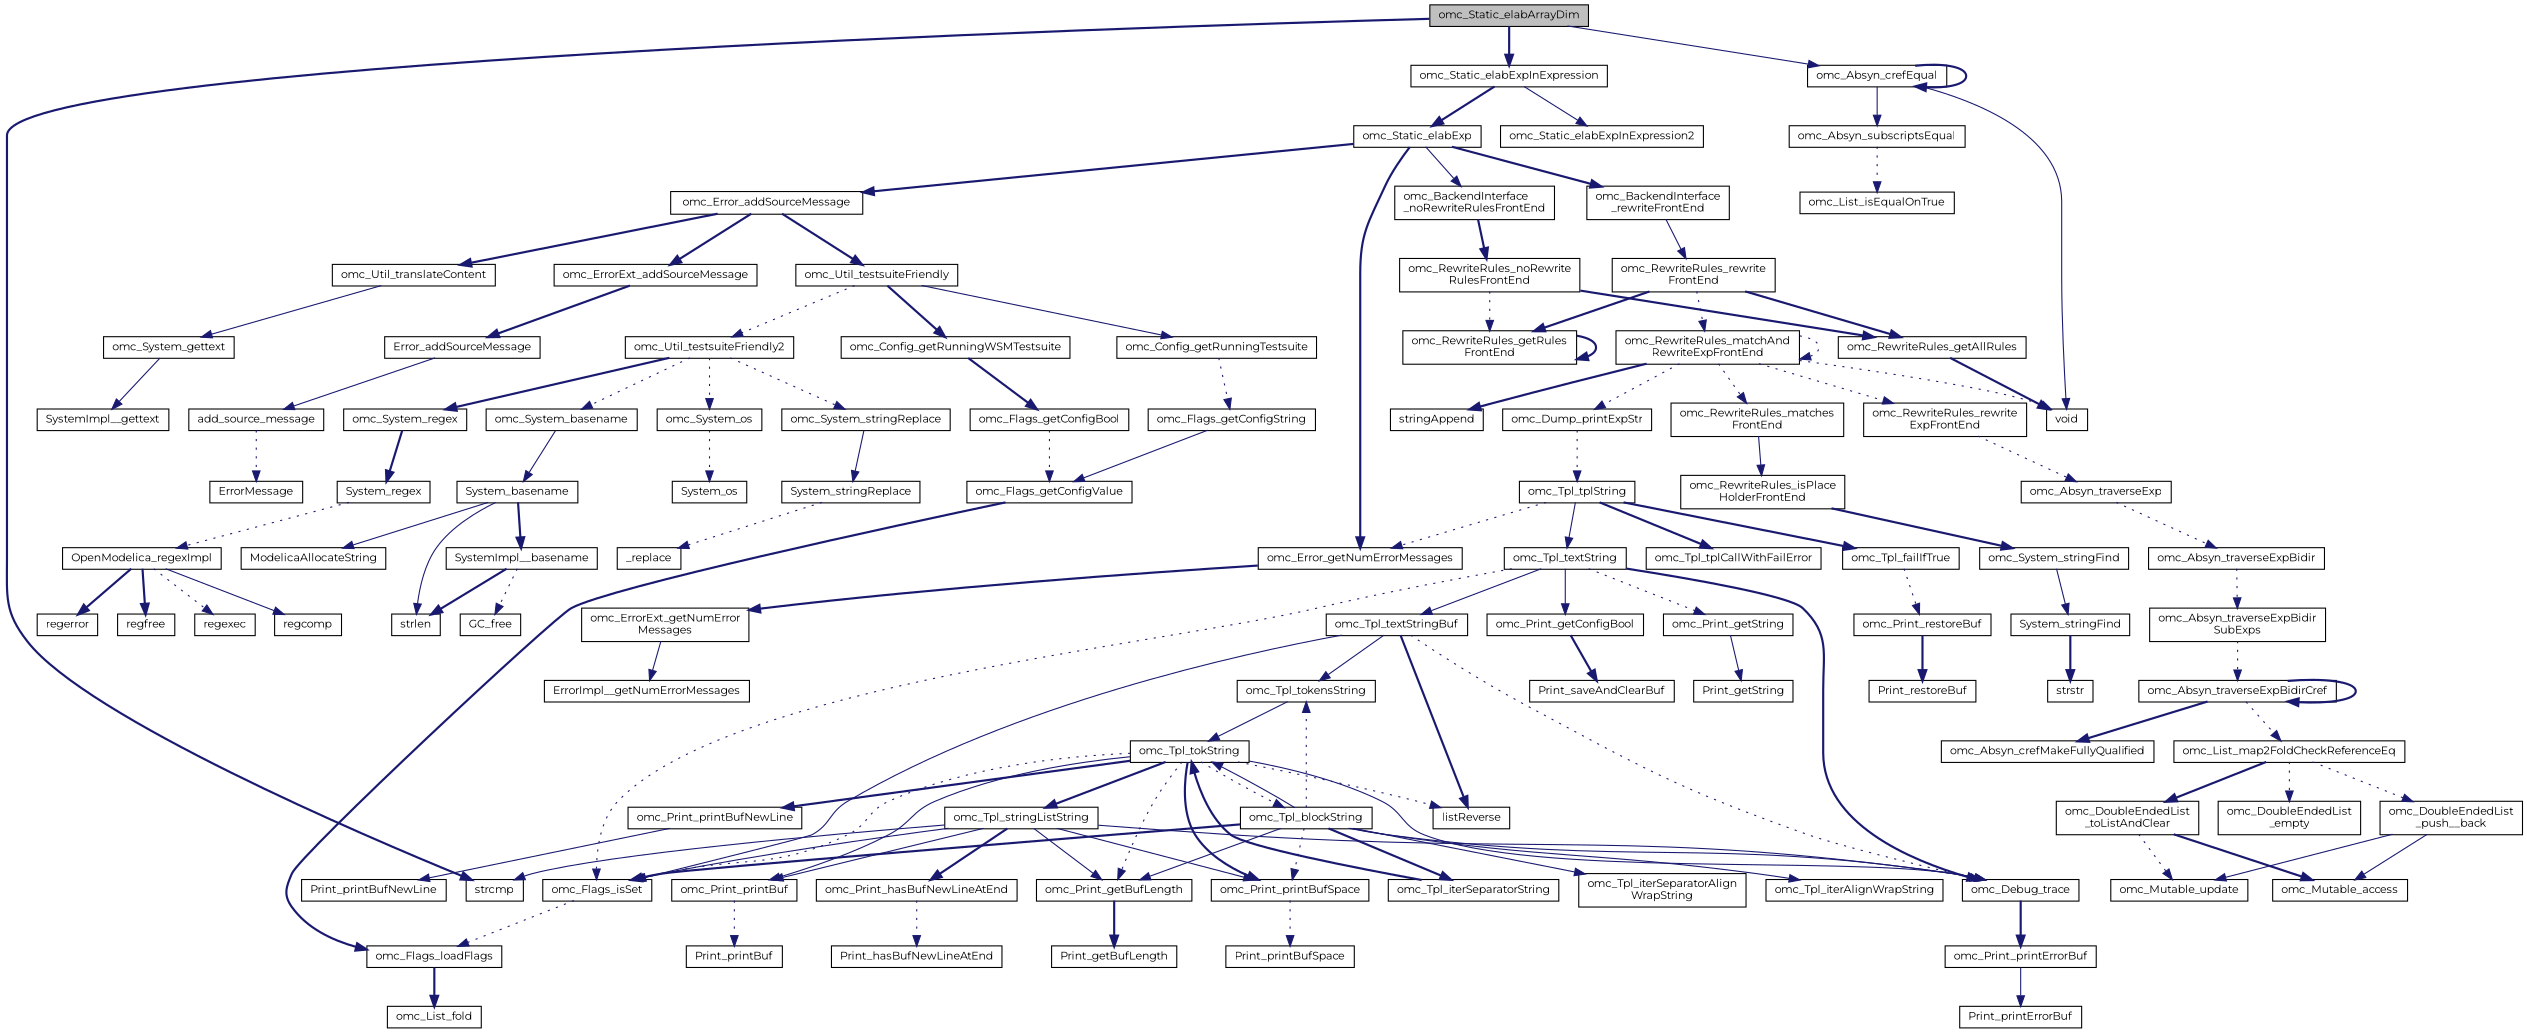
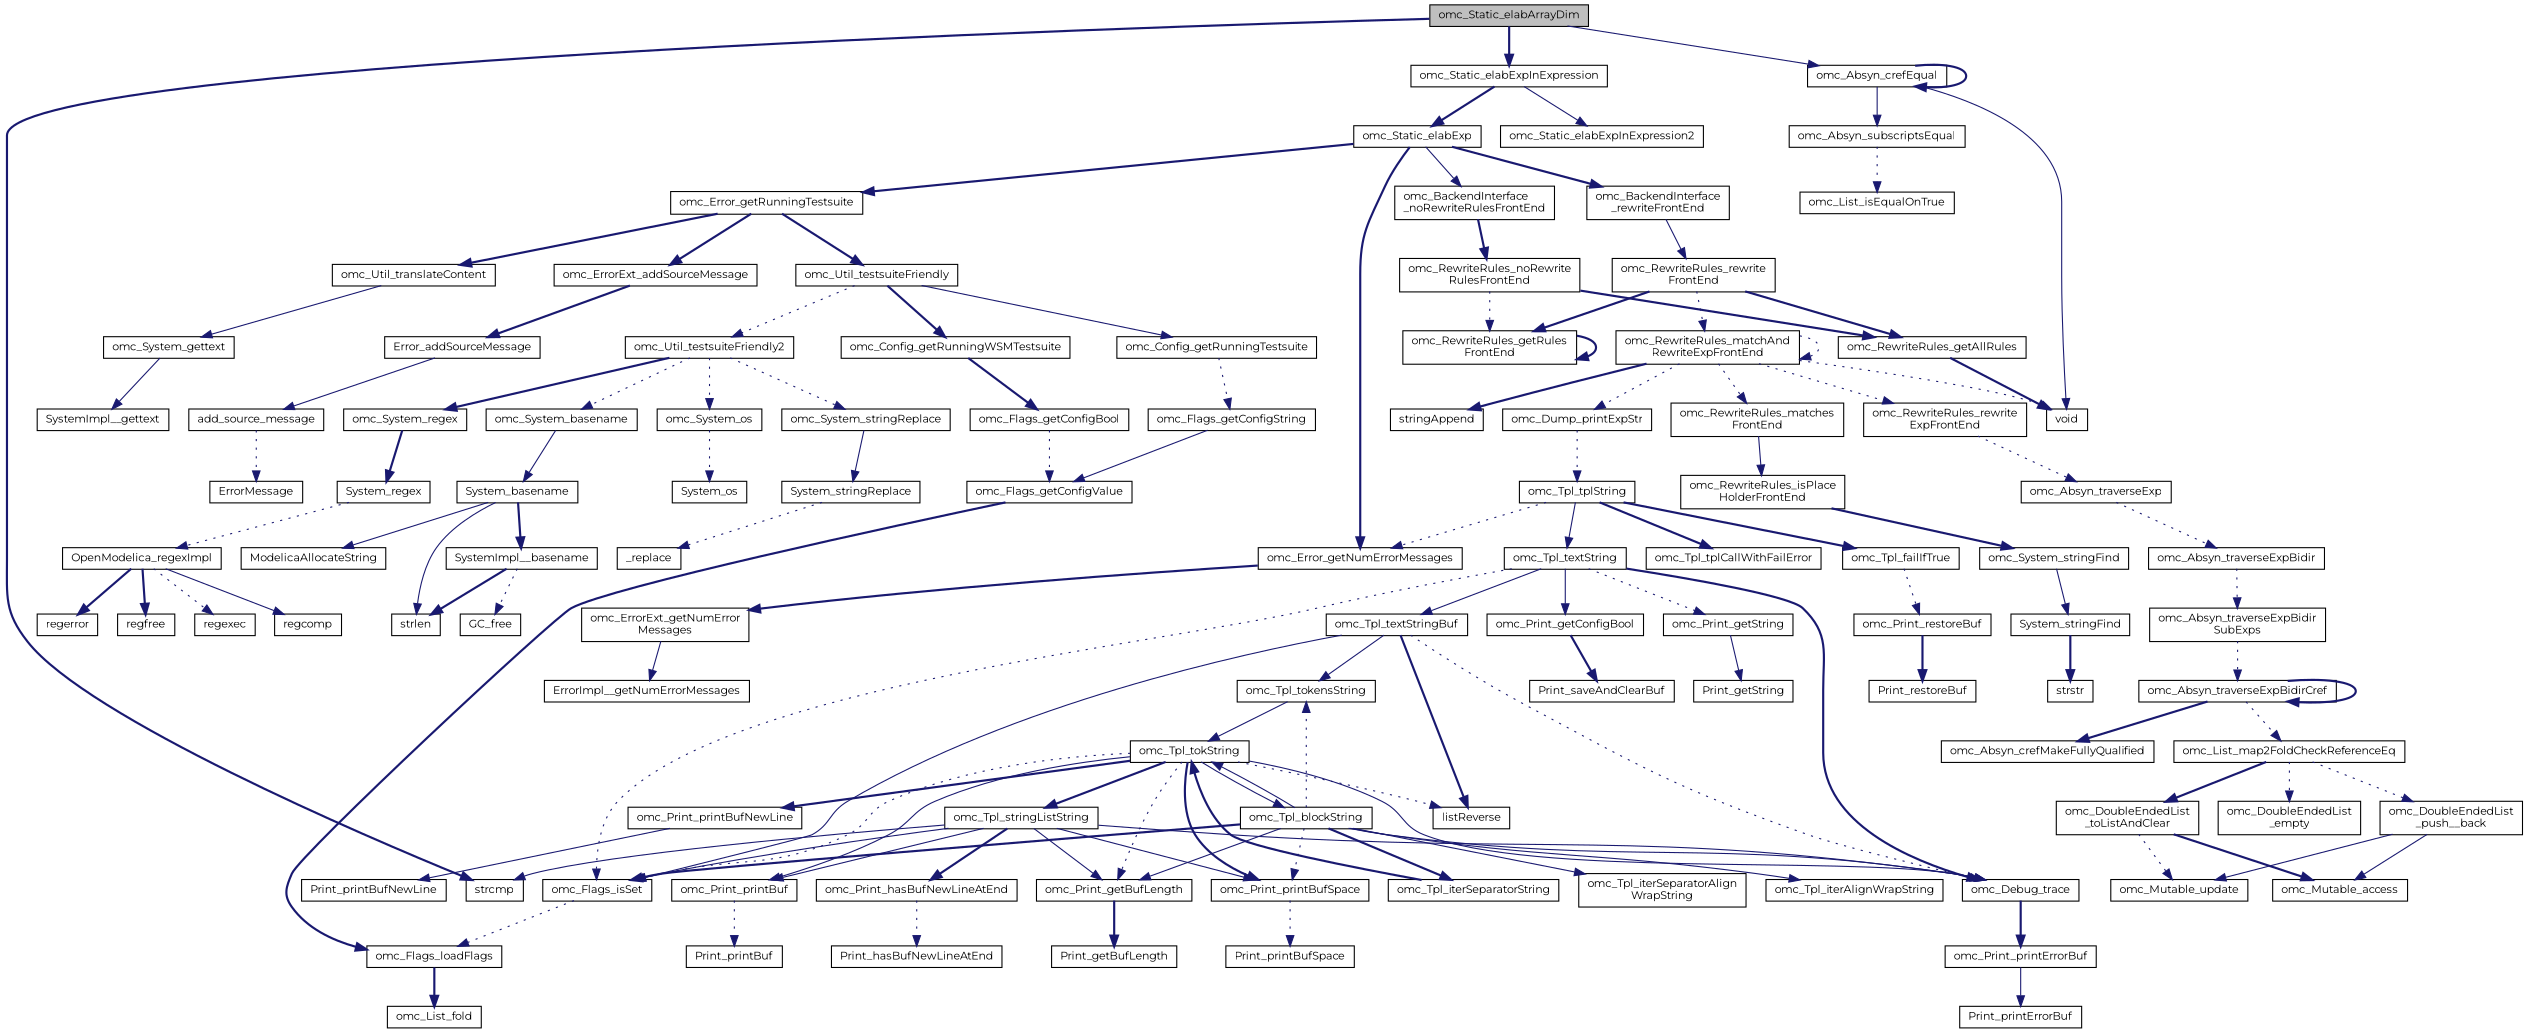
node "omc_Error_addSourceMessage": label "omc_Error_addSourceMessage" -> "omc_Error_getRunningTestsuite"
edge "omc_Tpl_tokString" -> "omc_Tpl_blockString": style dotted -> solid
